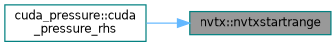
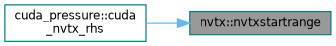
node "cuda_pressure::cuda _pressure_rhs": label "cuda_pressure::cuda _pressure_rhs" -> "cuda_pressure::cuda _nvtx_rhs"
